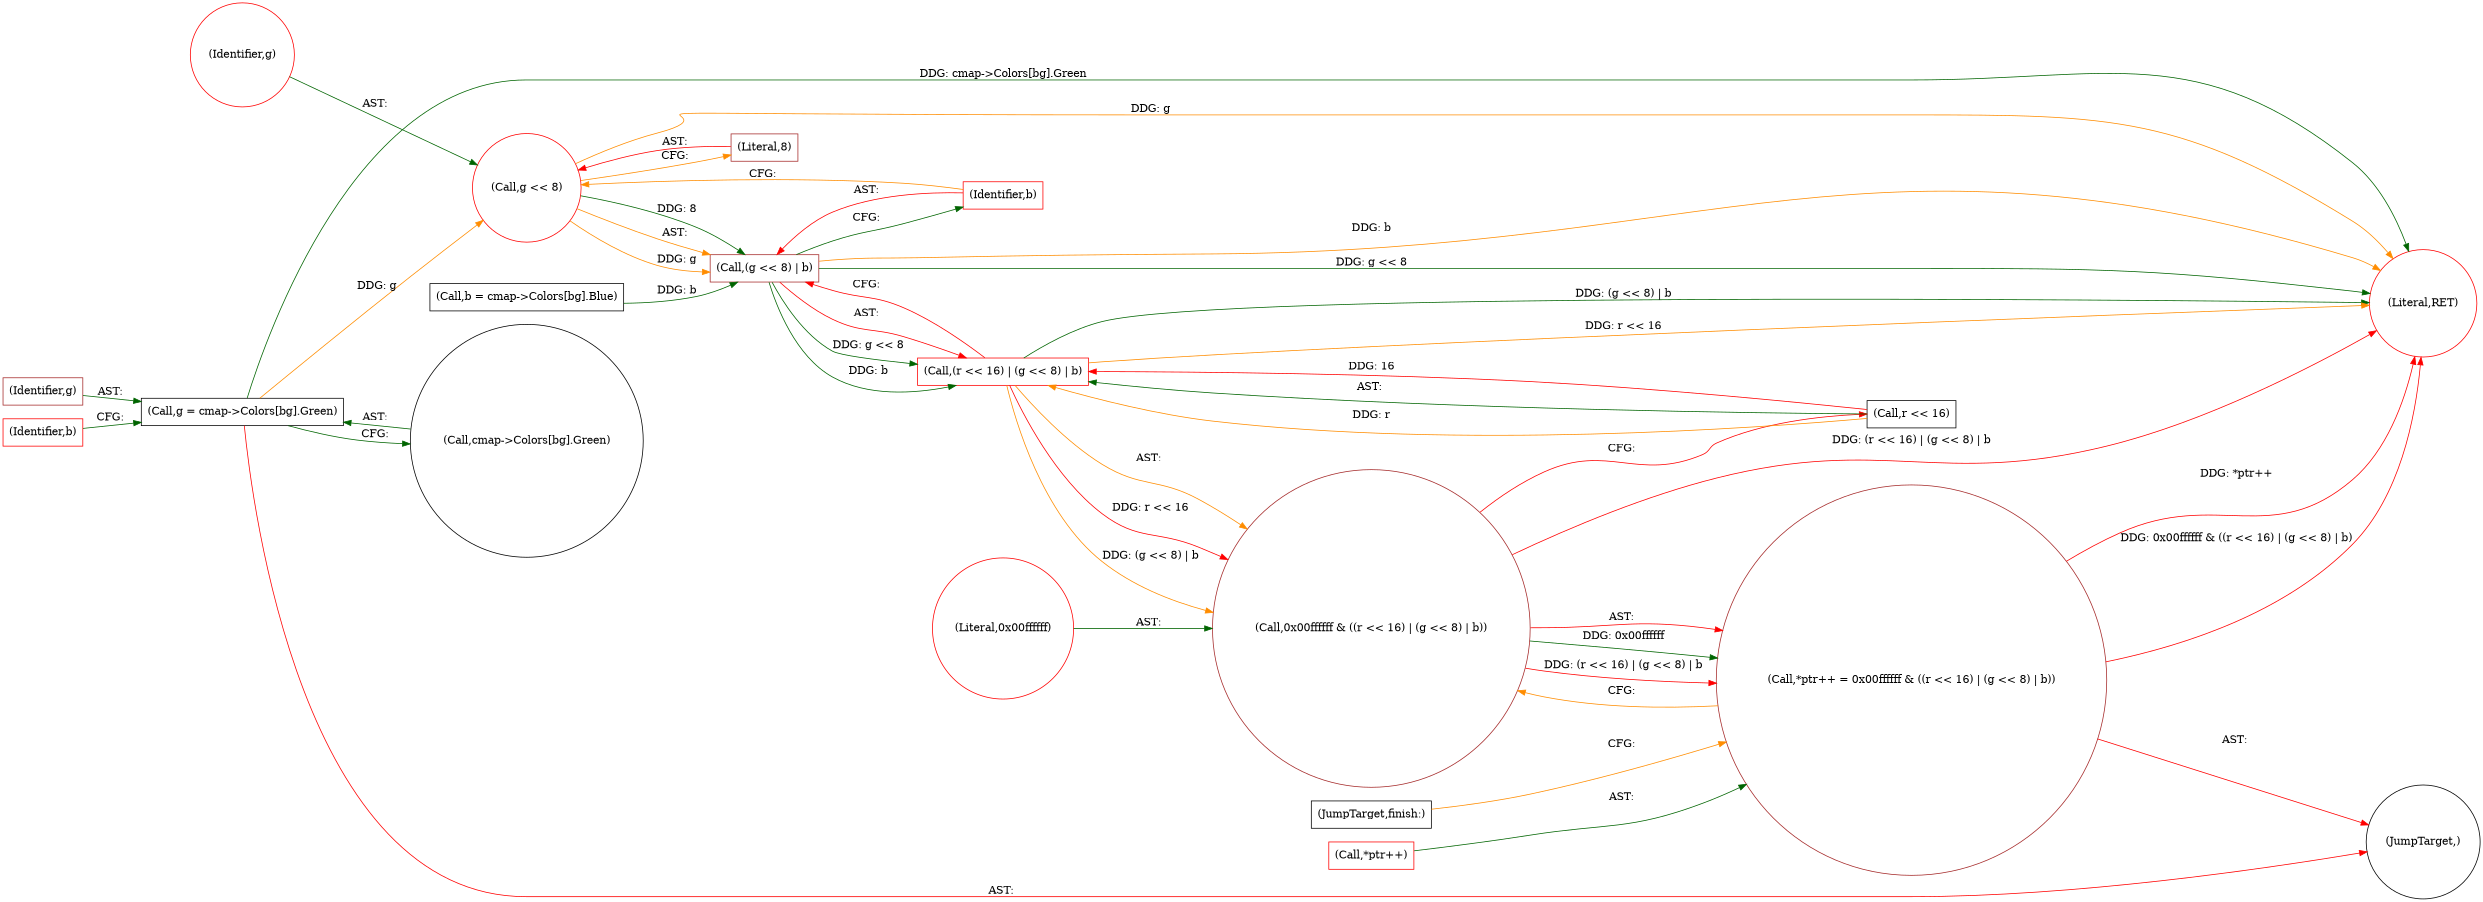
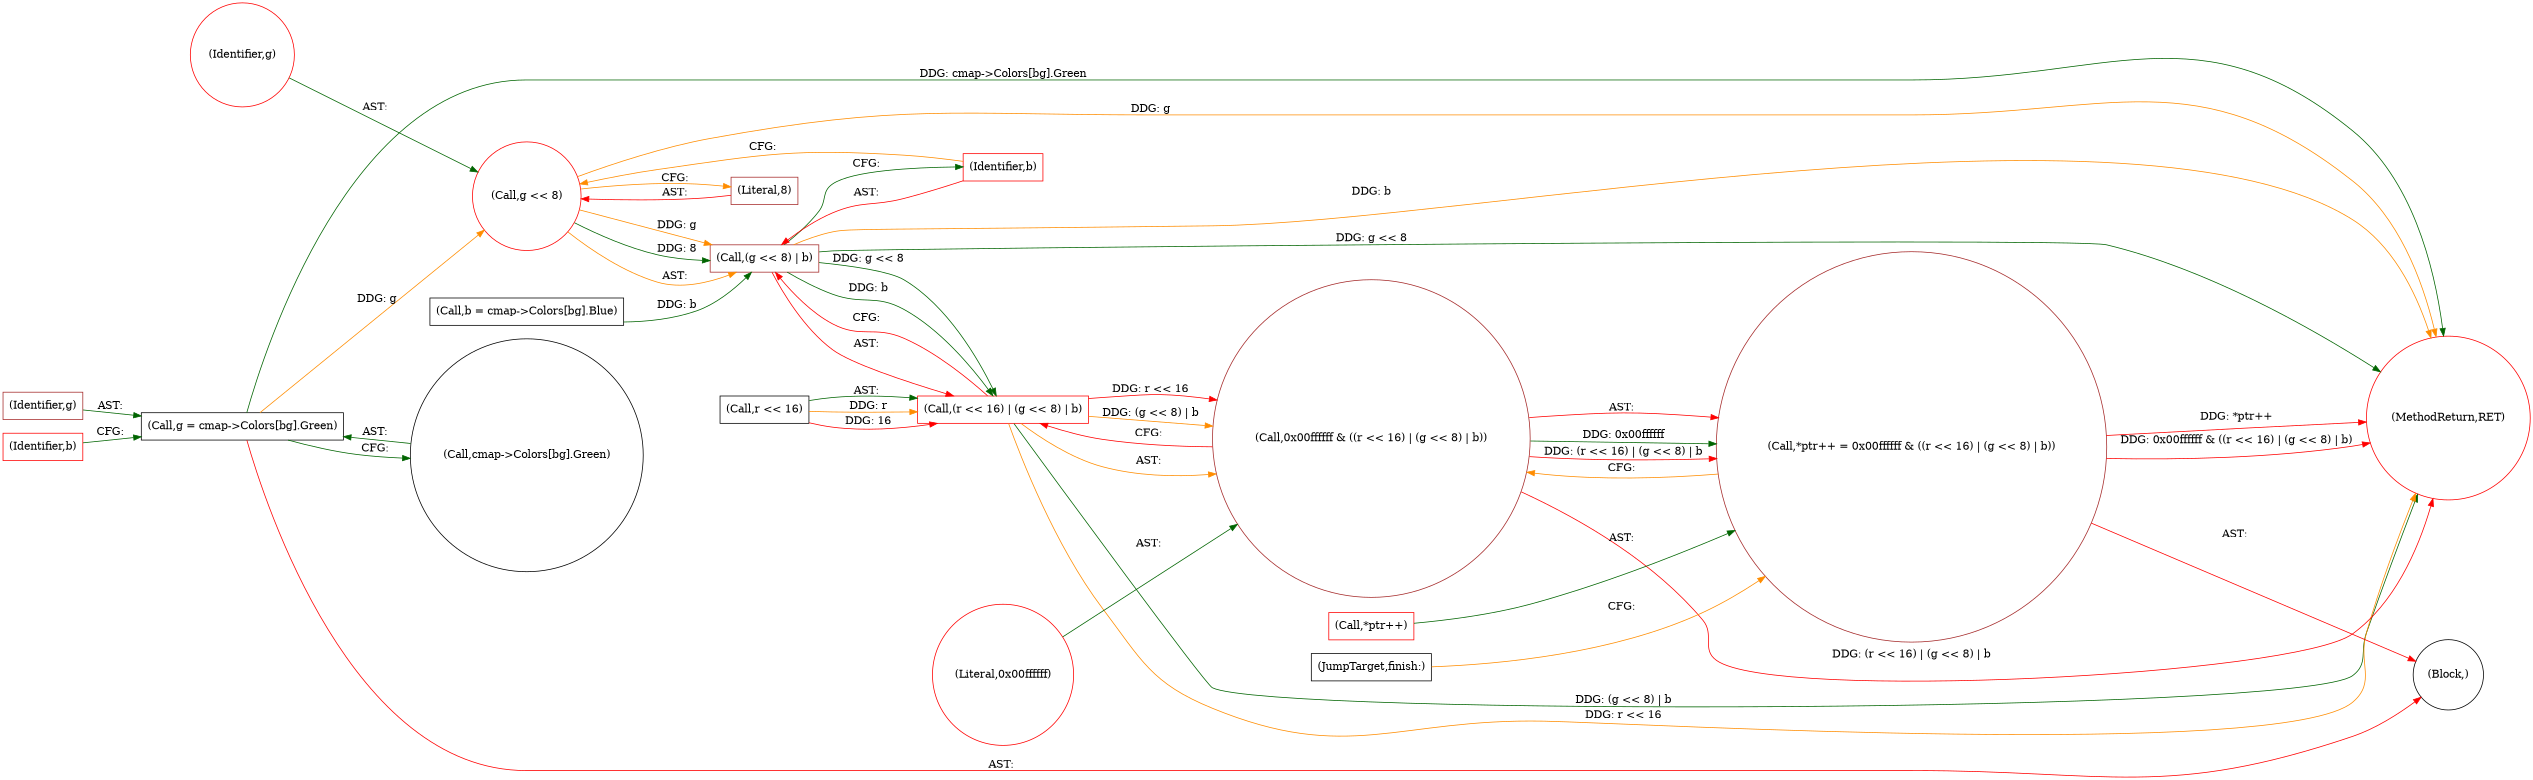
node "(Literal,RET)": label "(Literal,RET)" -> "(MethodReturn,RET)"
edge "(Call,0x00ffffff & ((r << 16) | (g << 8) | b))" -> "(Call,r << 16)": now "(Call,0x00ffffff & ((r << 16) | (g << 8) | b))" -> "(Call,(r << 16) | (g << 8) | b)"
node "(JumpTarget,)": label "(JumpTarget,)" -> "(Block,)"
